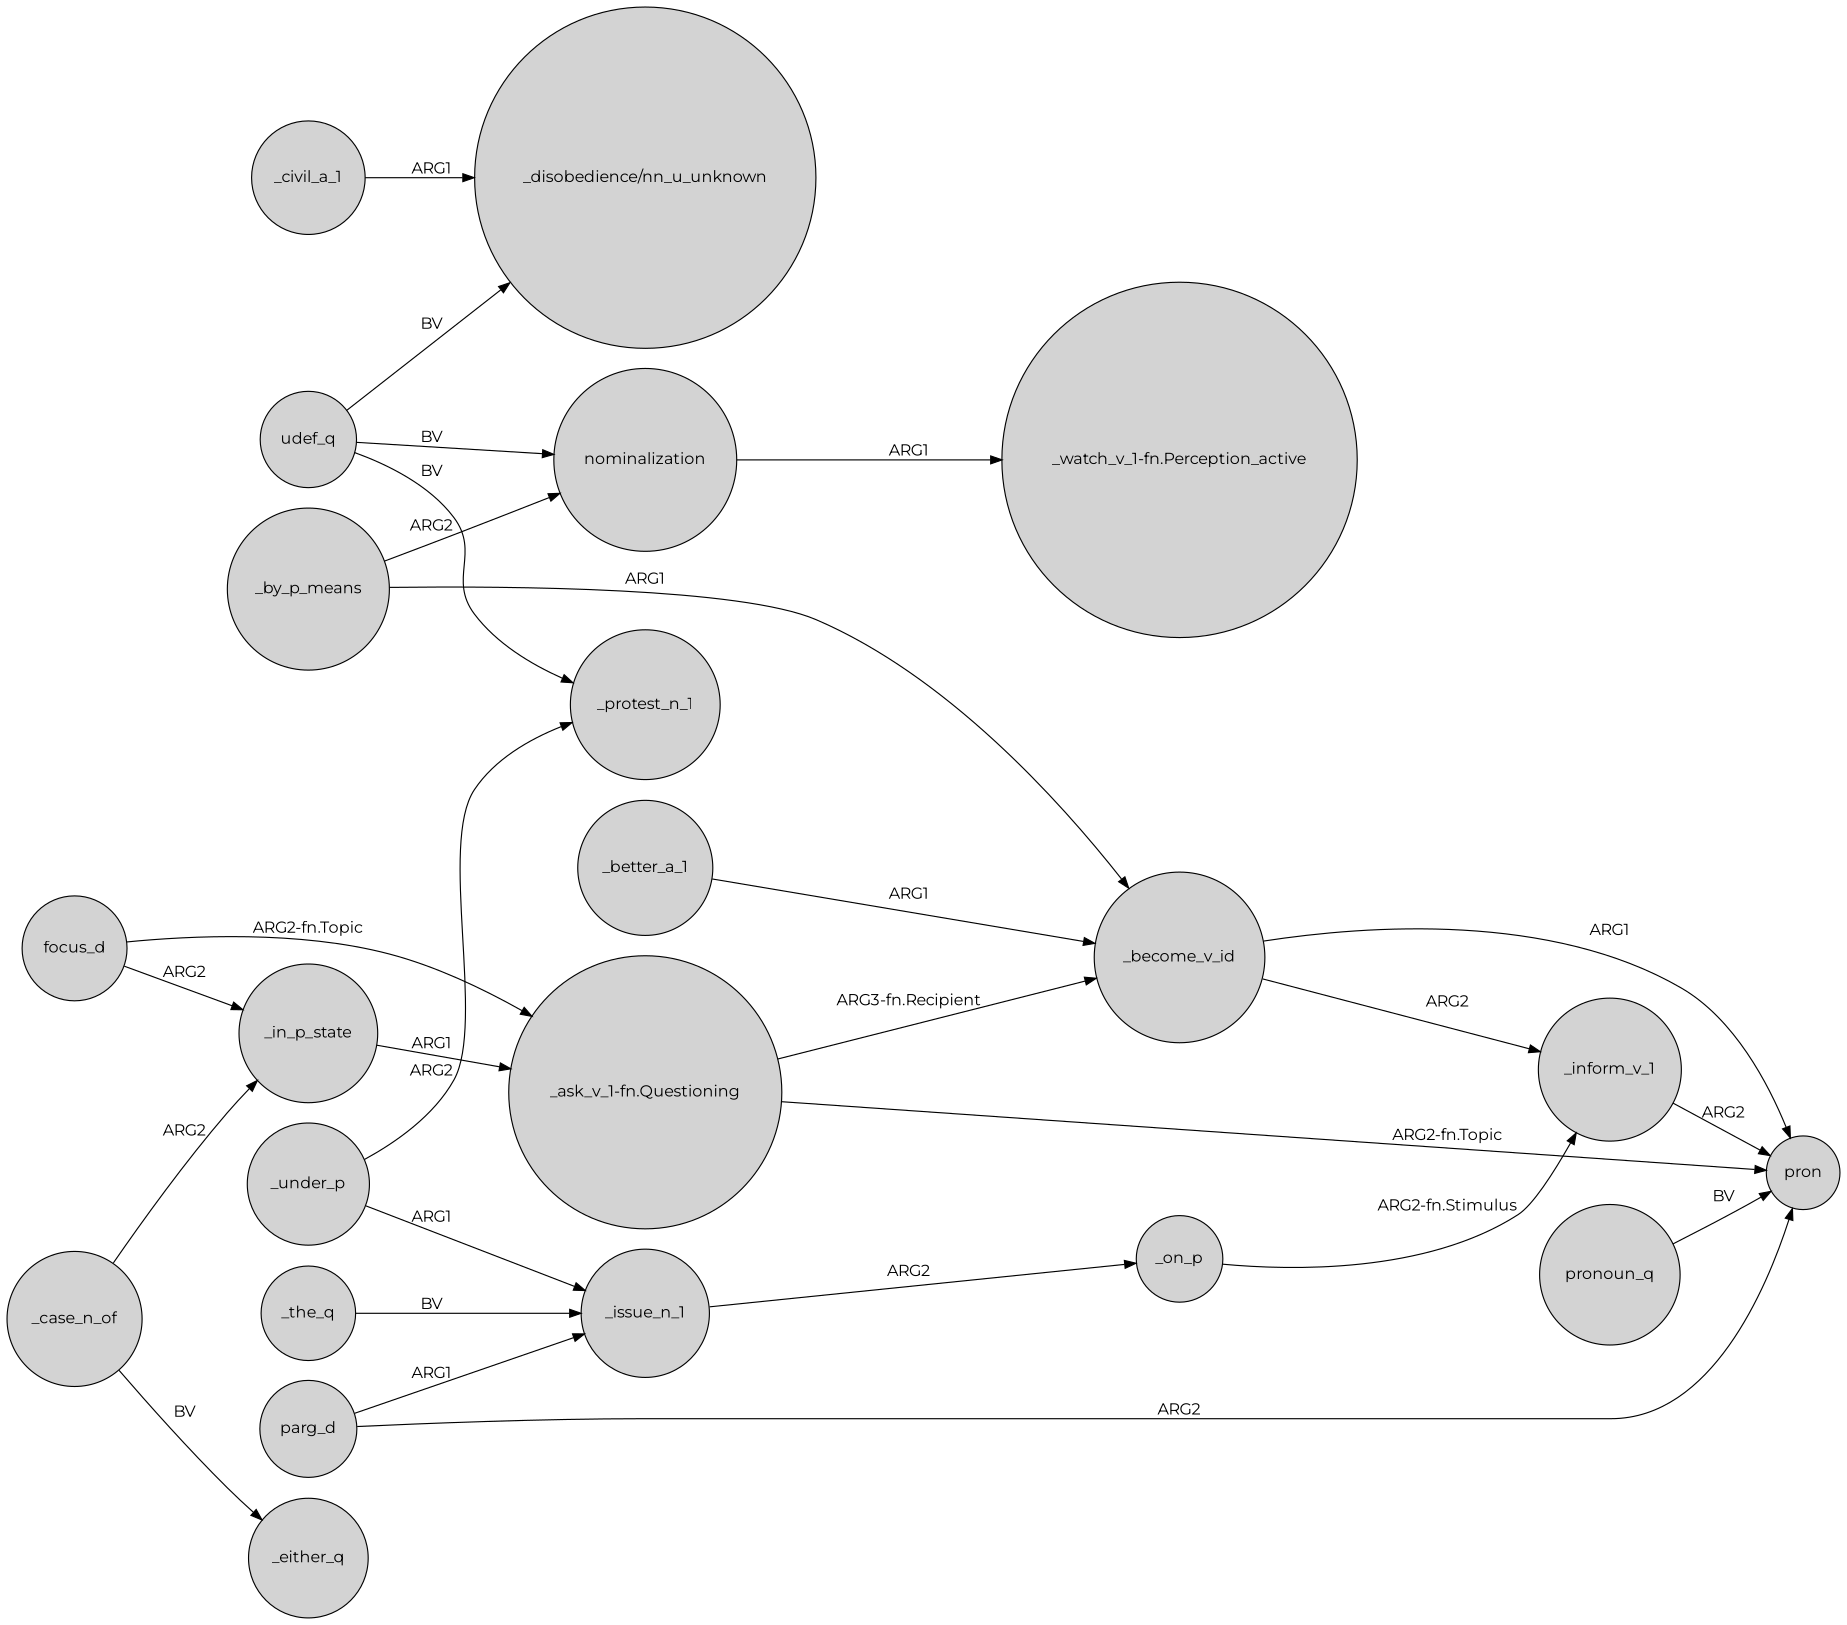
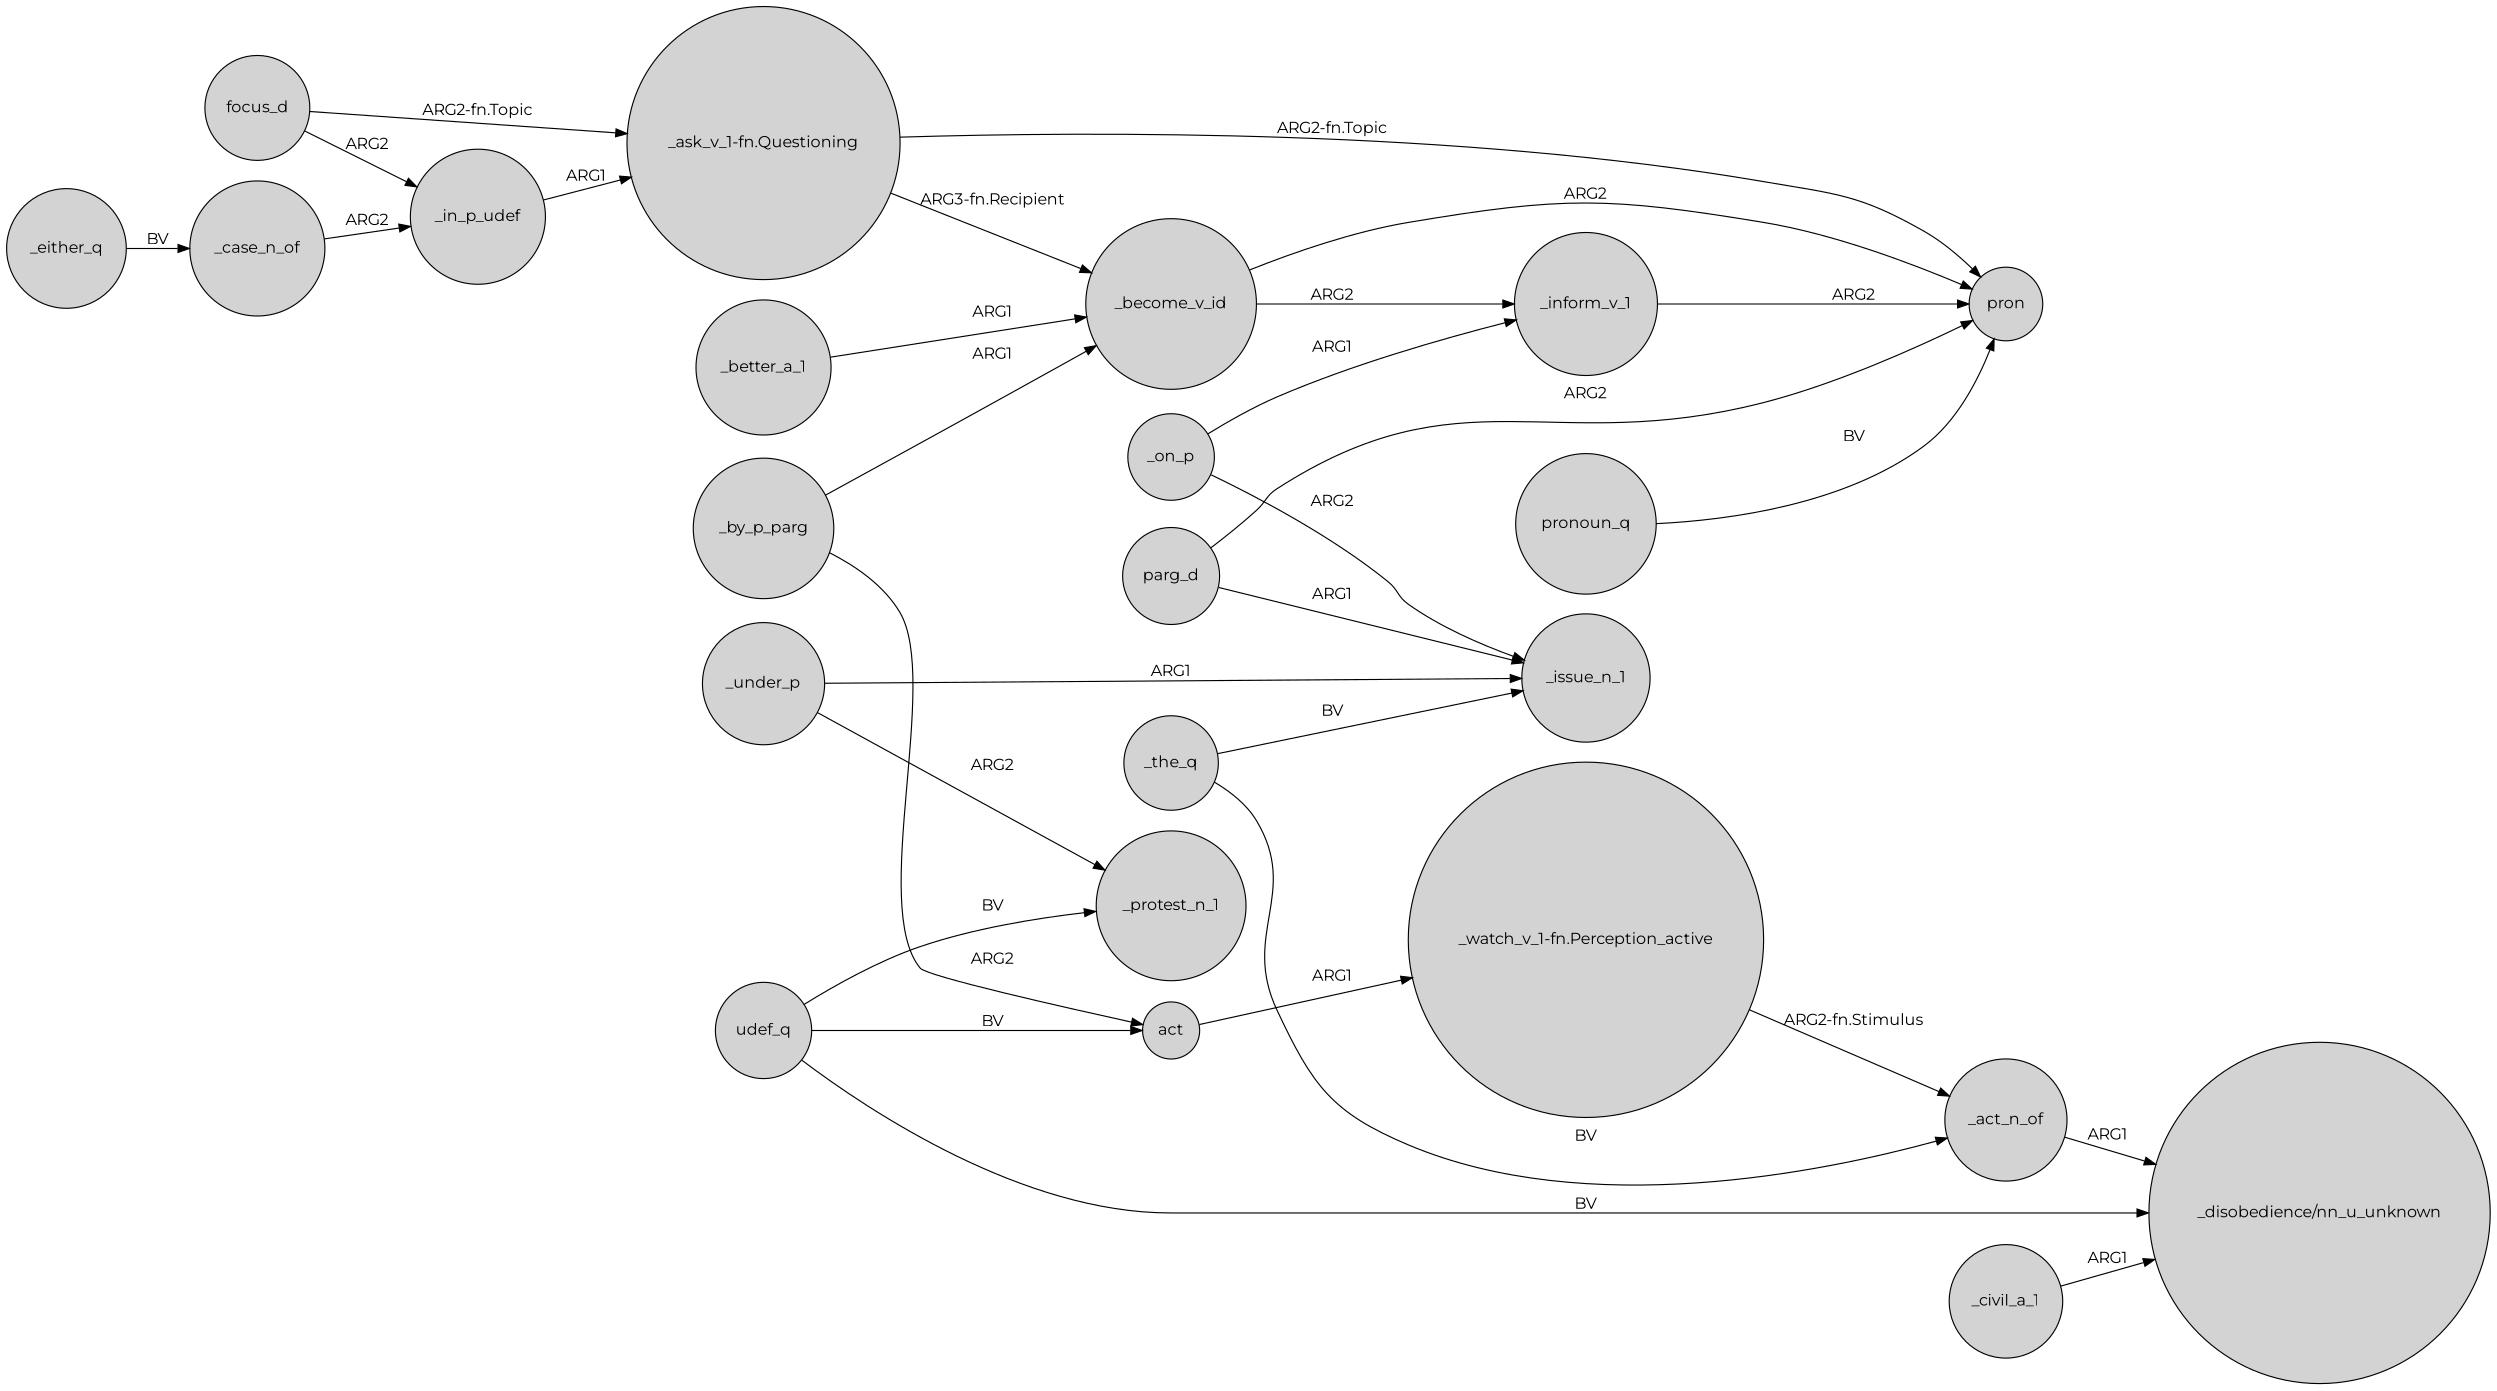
node "nominalization": label "nominalization" -> "act"
node "_by_p_means": label "_by_p_means" -> "_by_p_parg"
edge "_become_v_id" -> "pron": label "ARG1" -> "ARG2"
node "_in_p_state": label "_in_p_state" -> "_in_p_udef"
node "_act_n_of": added
edge "_on_p" -> "_inform_v_1": label "ARG2-fn.Stimulus" -> "ARG1"
edge "_issue_n_1" -> "_on_p": reversed
edge "_case_n_of" -> "_either_q": reversed
